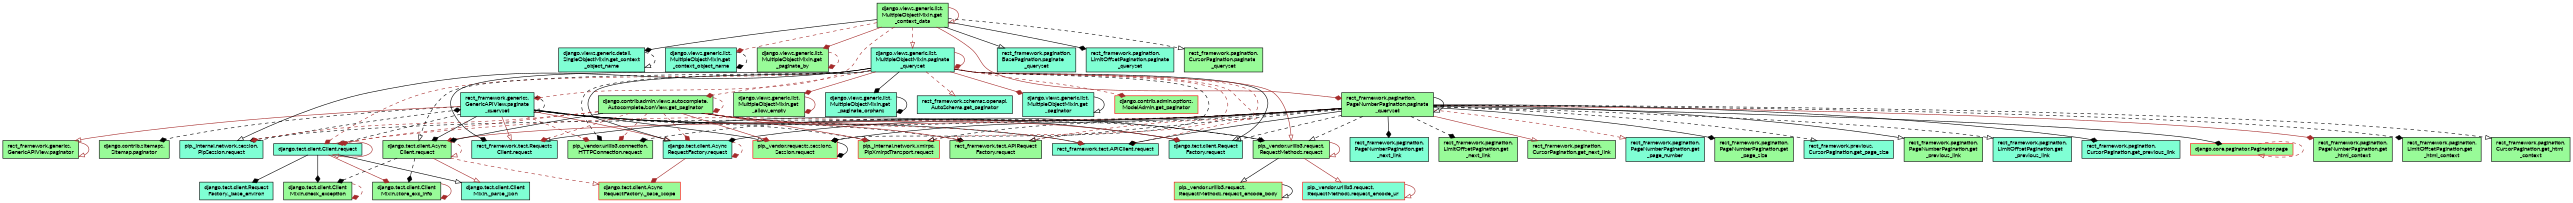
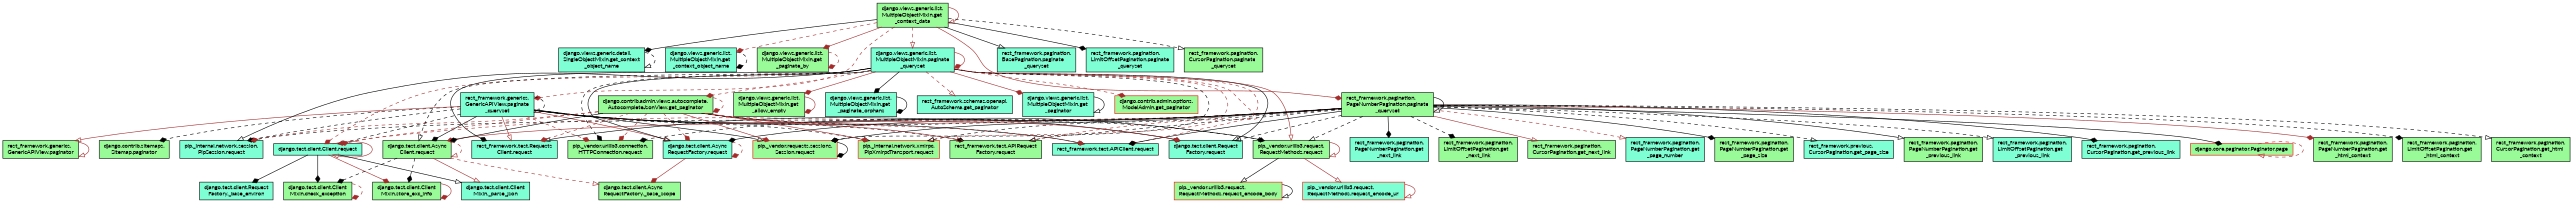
edge "pip._internal.network.session. PipSession.request" -> "rest_framework.generics. GenericAPIView.paginate _queryset": reversed
node "django.test.client.Async RequestFactory._base_scope": color red -> black
